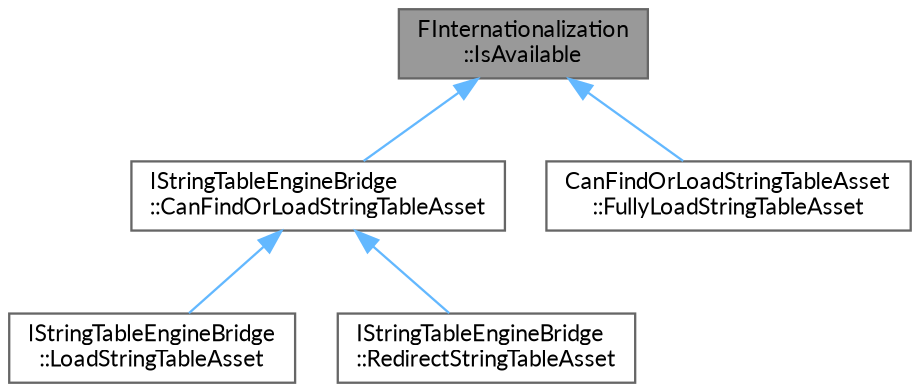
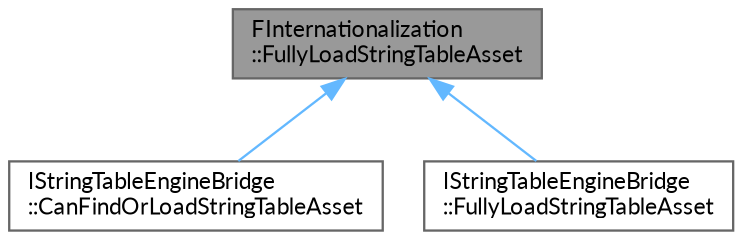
node "FInternationalization ::IsAvailable": label "FInternationalization ::IsAvailable" -> "FInternationalization ::FullyLoadStringTableAsset"
node "CanFindOrLoadStringTableAsset ::FullyLoadStringTableAsset": label "CanFindOrLoadStringTableAsset ::FullyLoadStringTableAsset" -> "IStringTableEngineBridge ::FullyLoadStringTableAsset"
node "IStringTableEngineBridge ::LoadStringTableAsset": removed
node "IStringTableEngineBridge ::RedirectStringTableAsset": removed
